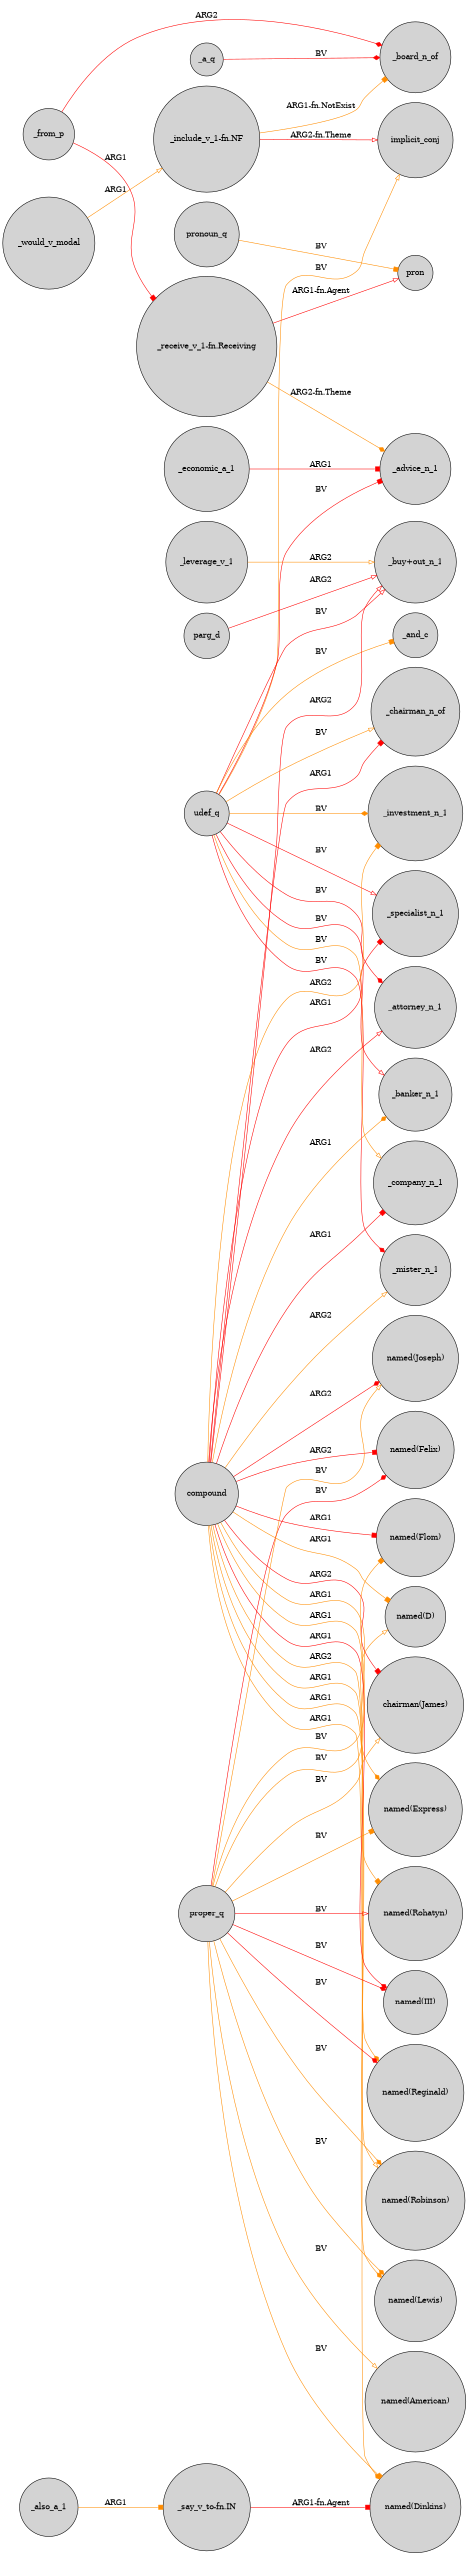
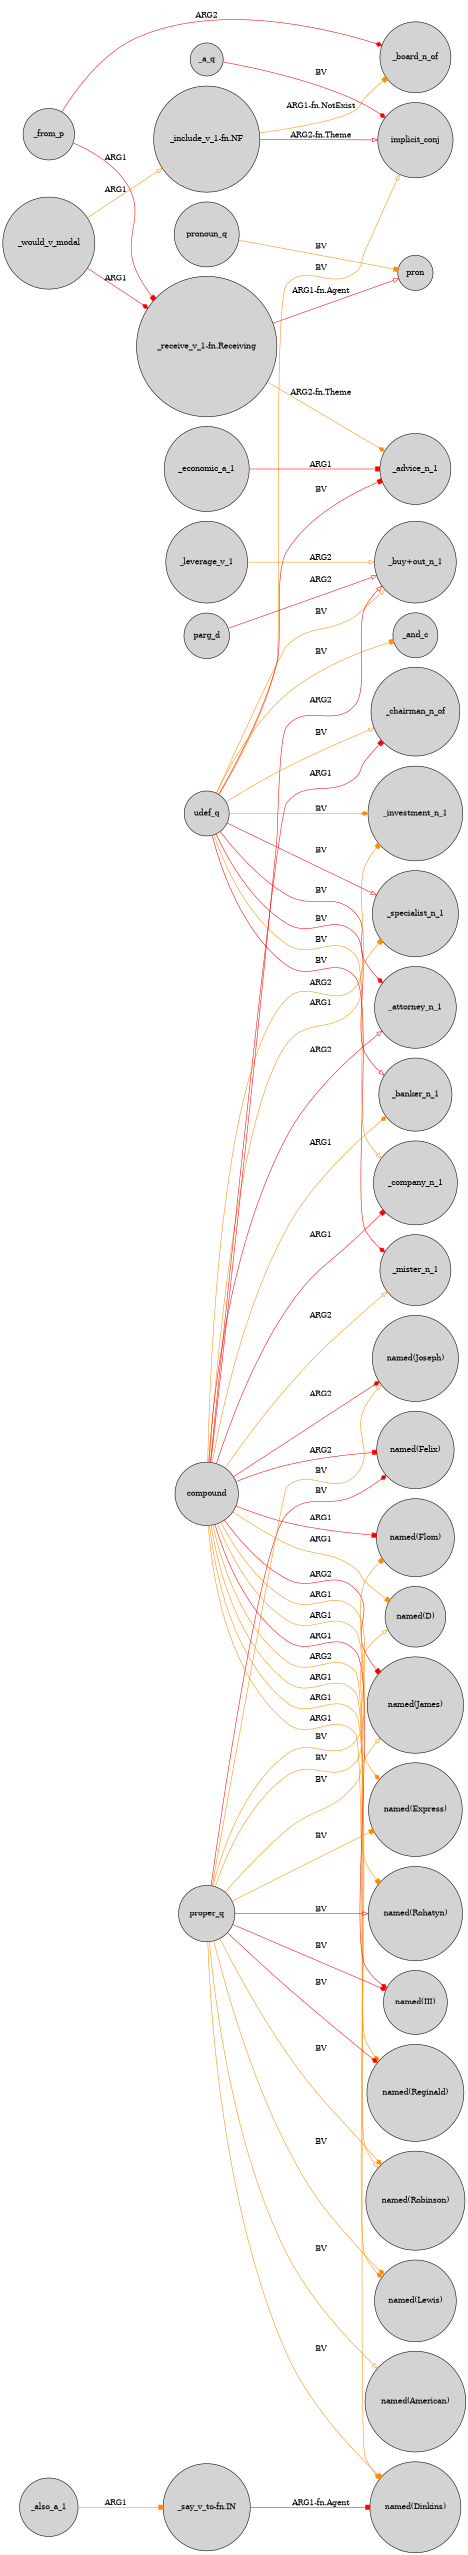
edge "_a_q" -> "_board_n_of": now "_a_q" -> "implicit_conj"
edge "_would_v_modal" -> "_receive_v_1-fn.Receiving": added, label "ARG1"
edge "udef_q" -> "_buy+out_n_1": color red -> darkorange
edge "compound" -> "_specialist_n_1": color red -> darkorange
node "chairman(James)": label "chairman(James)" -> "named(James)"
